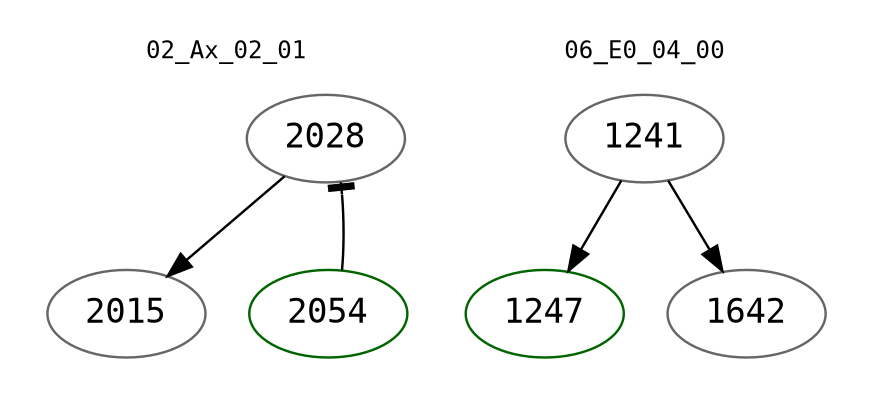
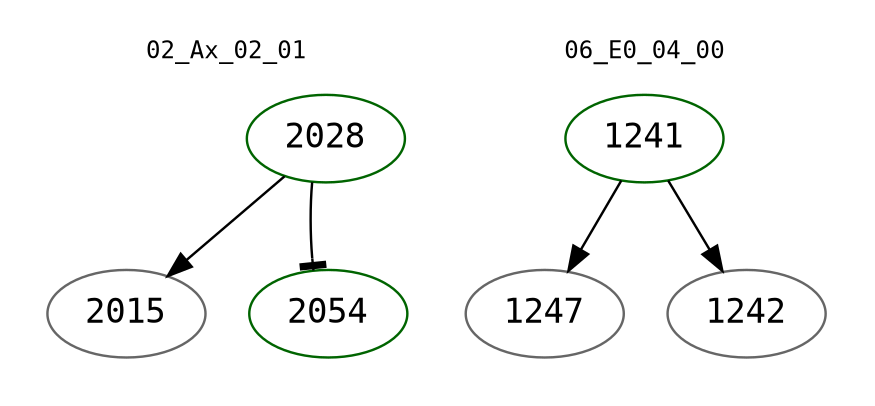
node "2028": color gray40 -> darkgreen
node "1241": color gray40 -> darkgreen
edge "2054" -> "2028": reversed
node "1247": color darkgreen -> gray40
node "1642": label "1642" -> "1242"
